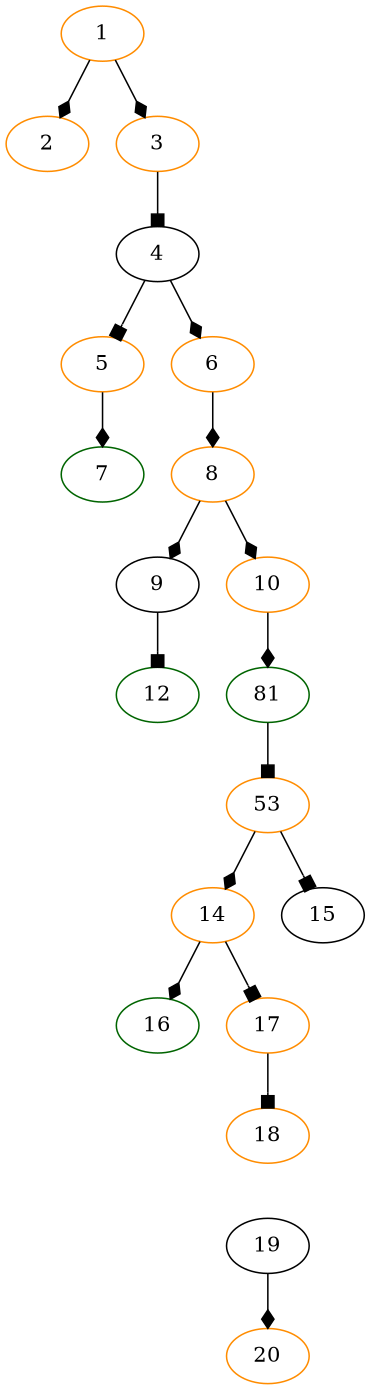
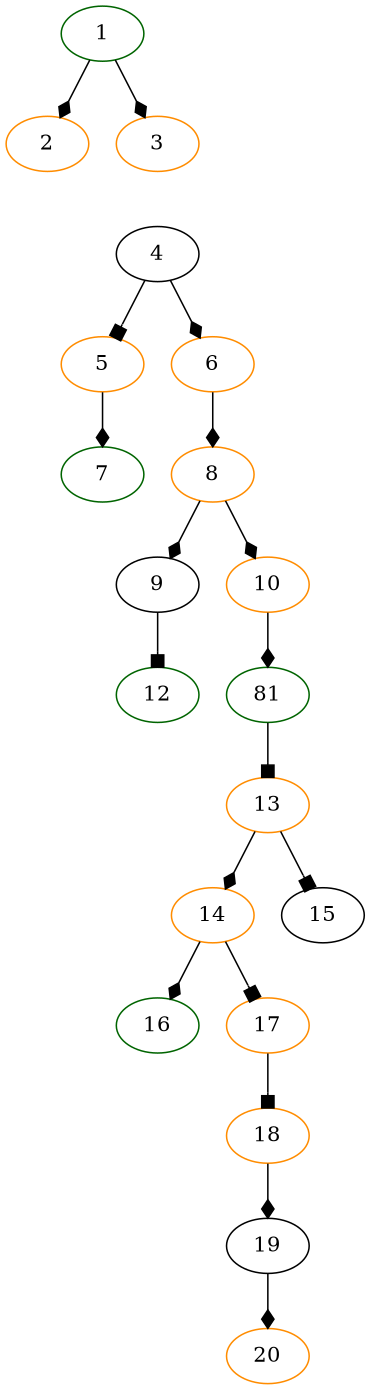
node "1": color darkorange -> darkgreen
edge "3" -> "4": removed
node "53": label "53" -> "13"
edge "18" -> "19": added
